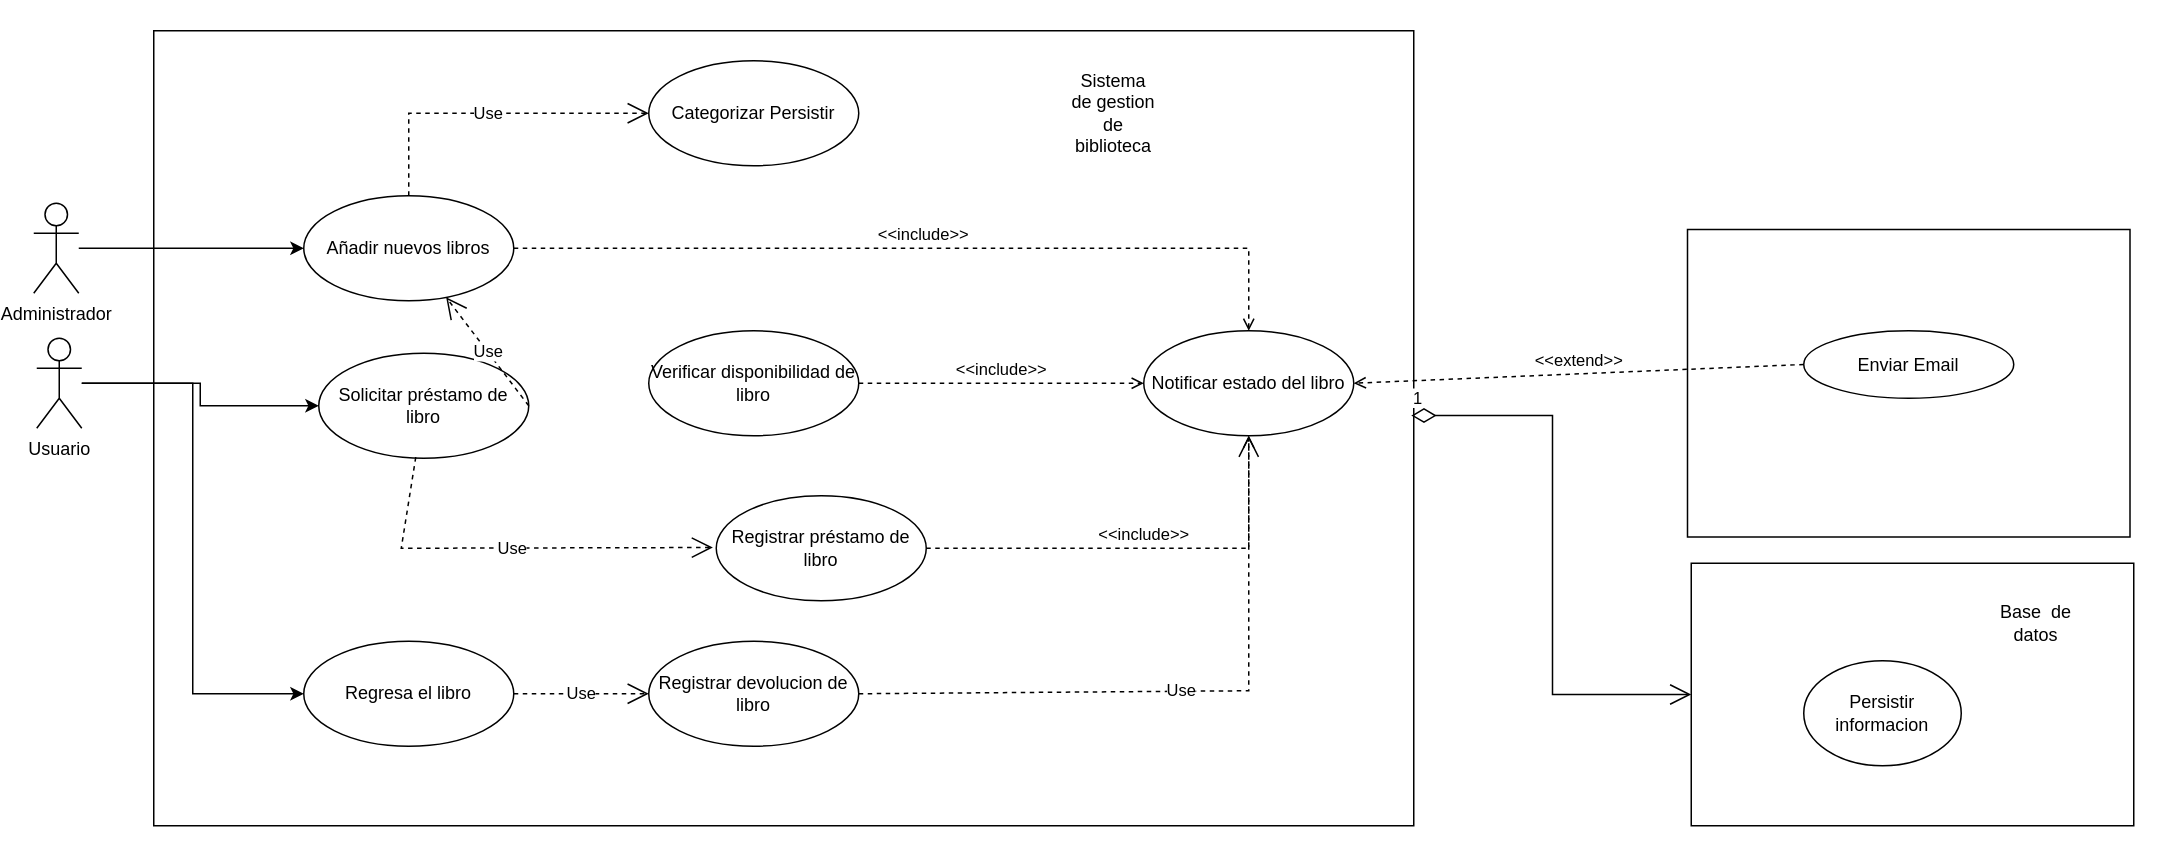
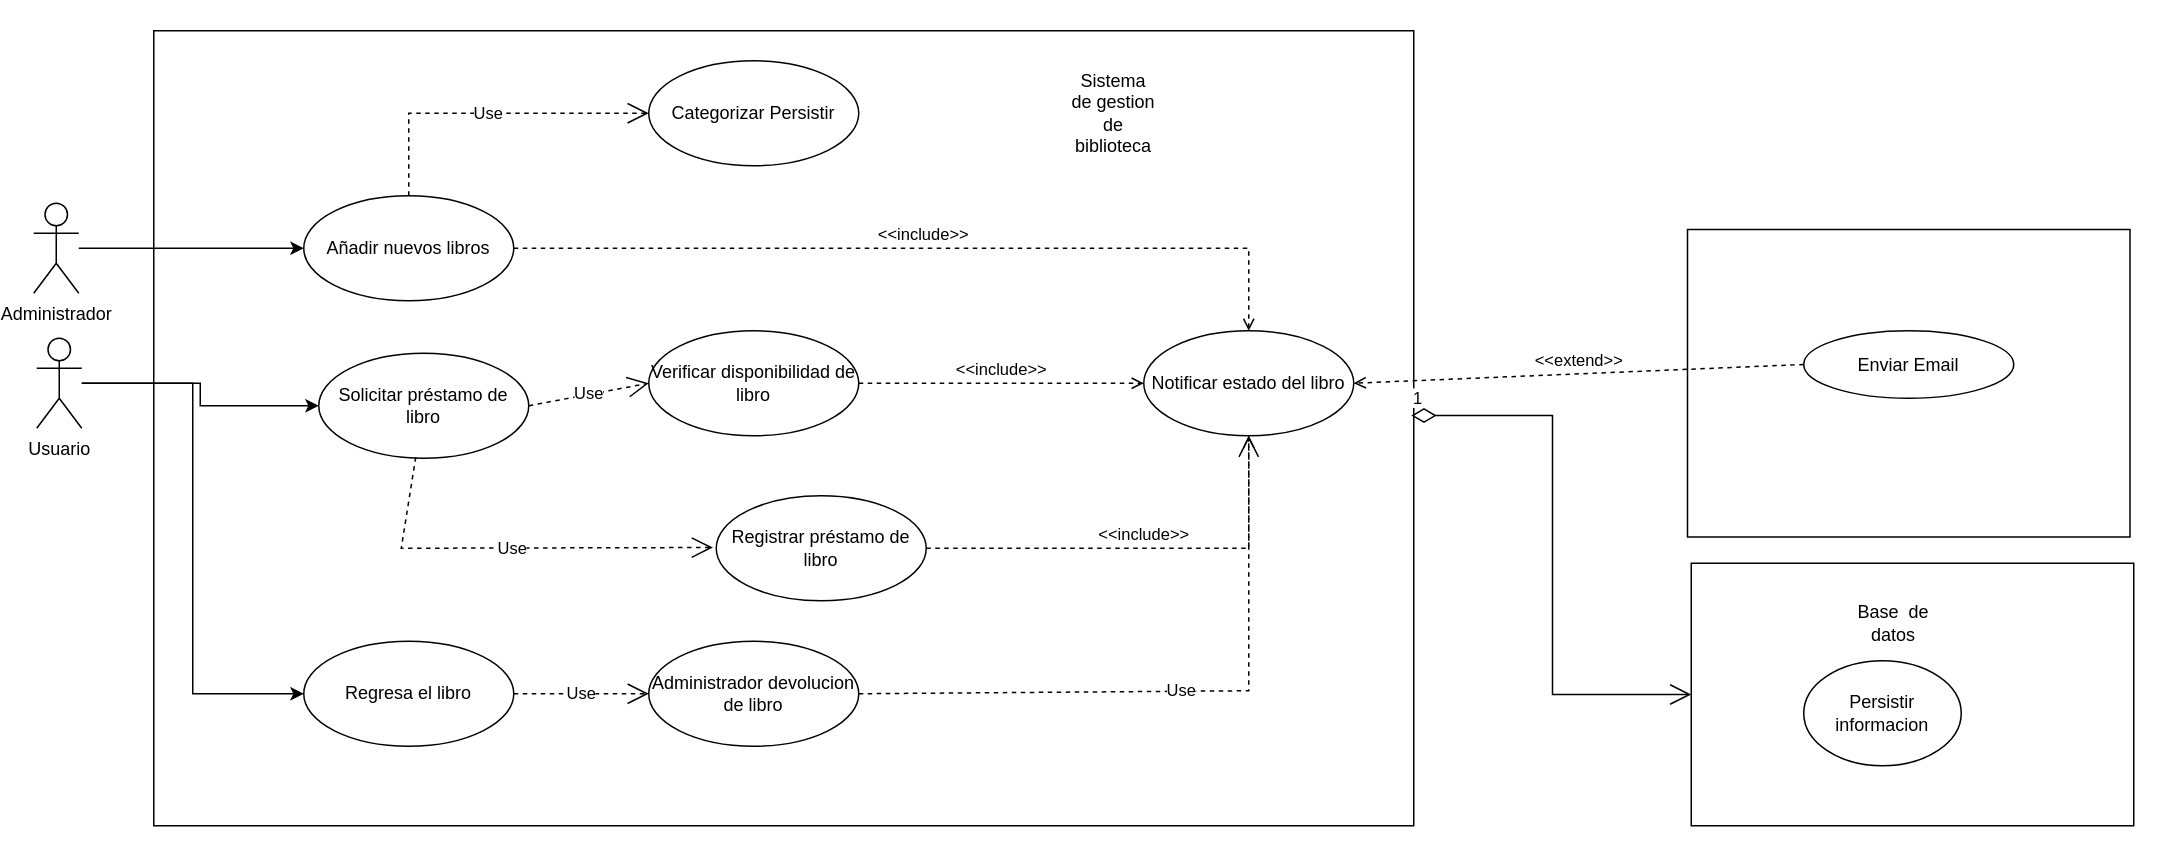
edge "Solicitar préstamo de libro" -> "Añadir nuevos libros": now "Solicitar préstamo de libro" -> "Verificar disponibilidad de libro"
node "Base de datos": moved (2036, 623) -> (1894, 623)
node "Registrar devolucion de libro": label "Registrar devolucion de libro" -> "Administrador devolucion de libro"
